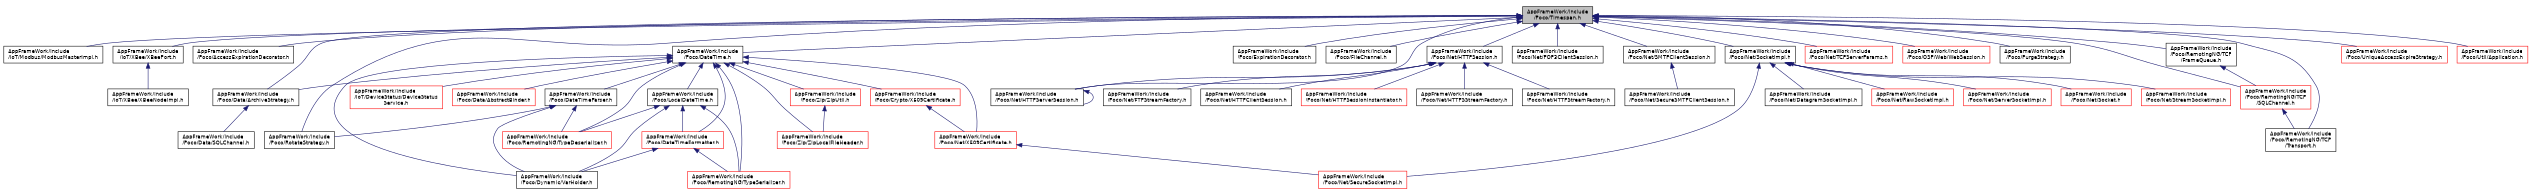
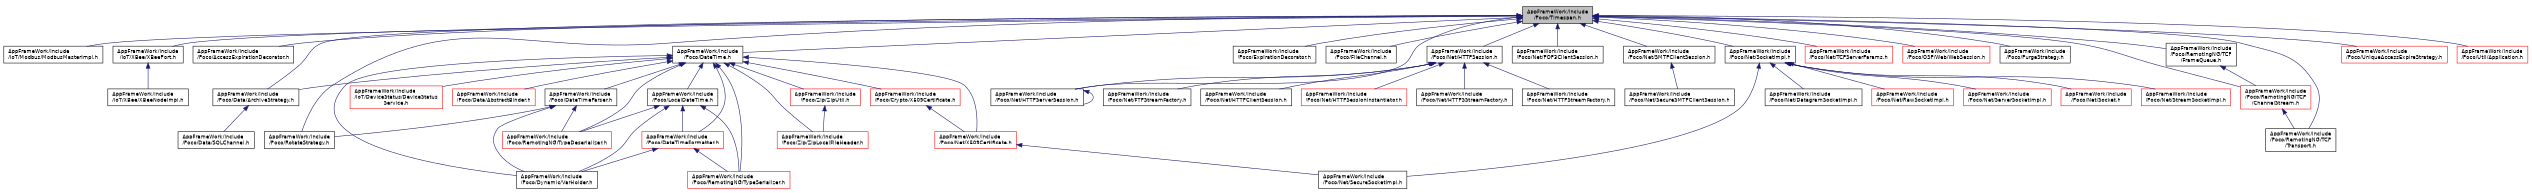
node "AppFrameWork/include /Poco/RemotingNG/TCP /SQLChannel.h": label "AppFrameWork/include /Poco/RemotingNG/TCP /SQLChannel.h" -> "AppFrameWork/include /Poco/RemotingNG/TCP /ChannelStream.h"
node "AppFrameWork/include /Poco/Net/SecureSocketImpl.h": color red -> black
